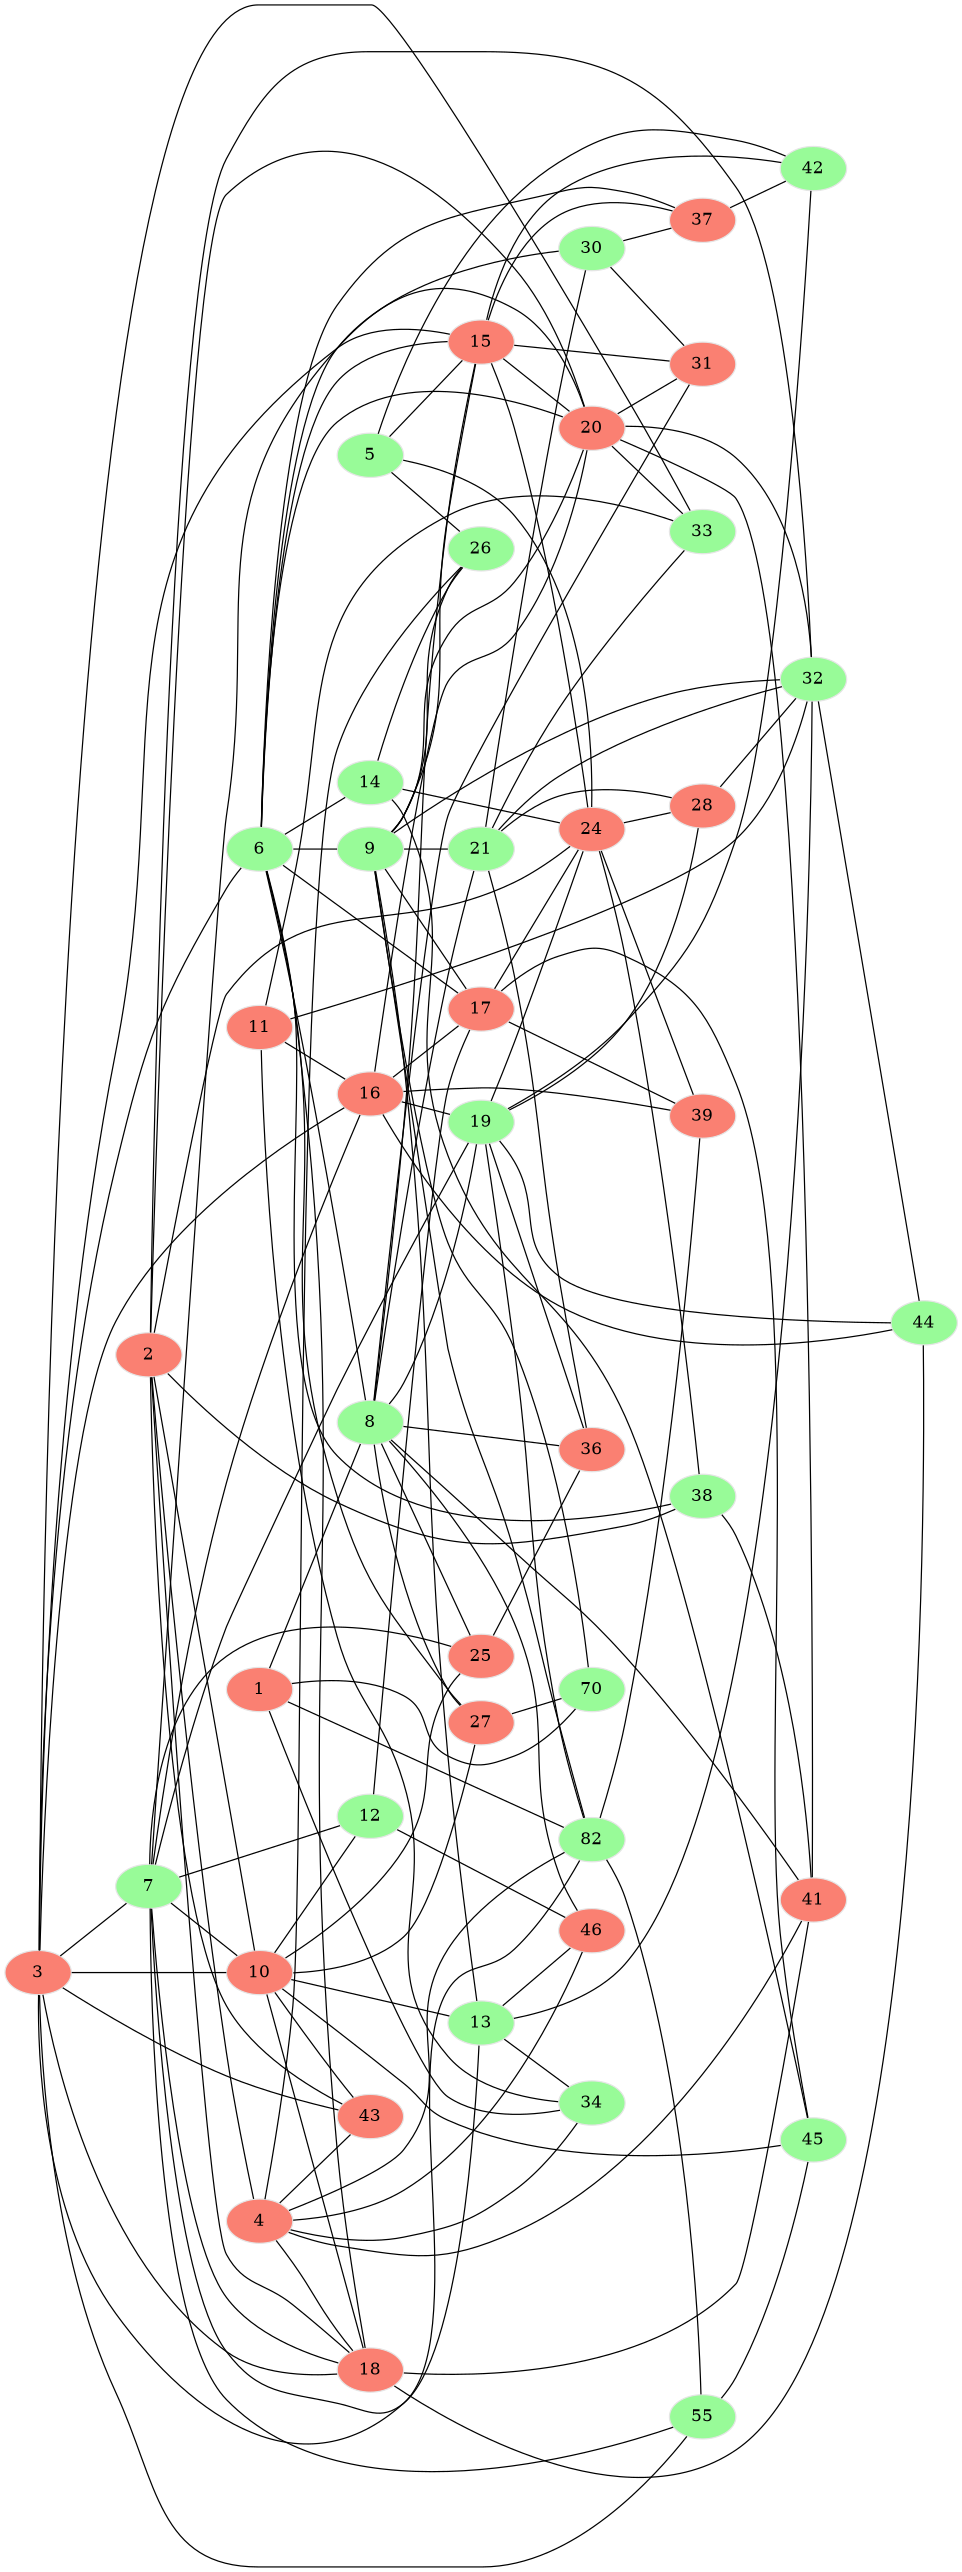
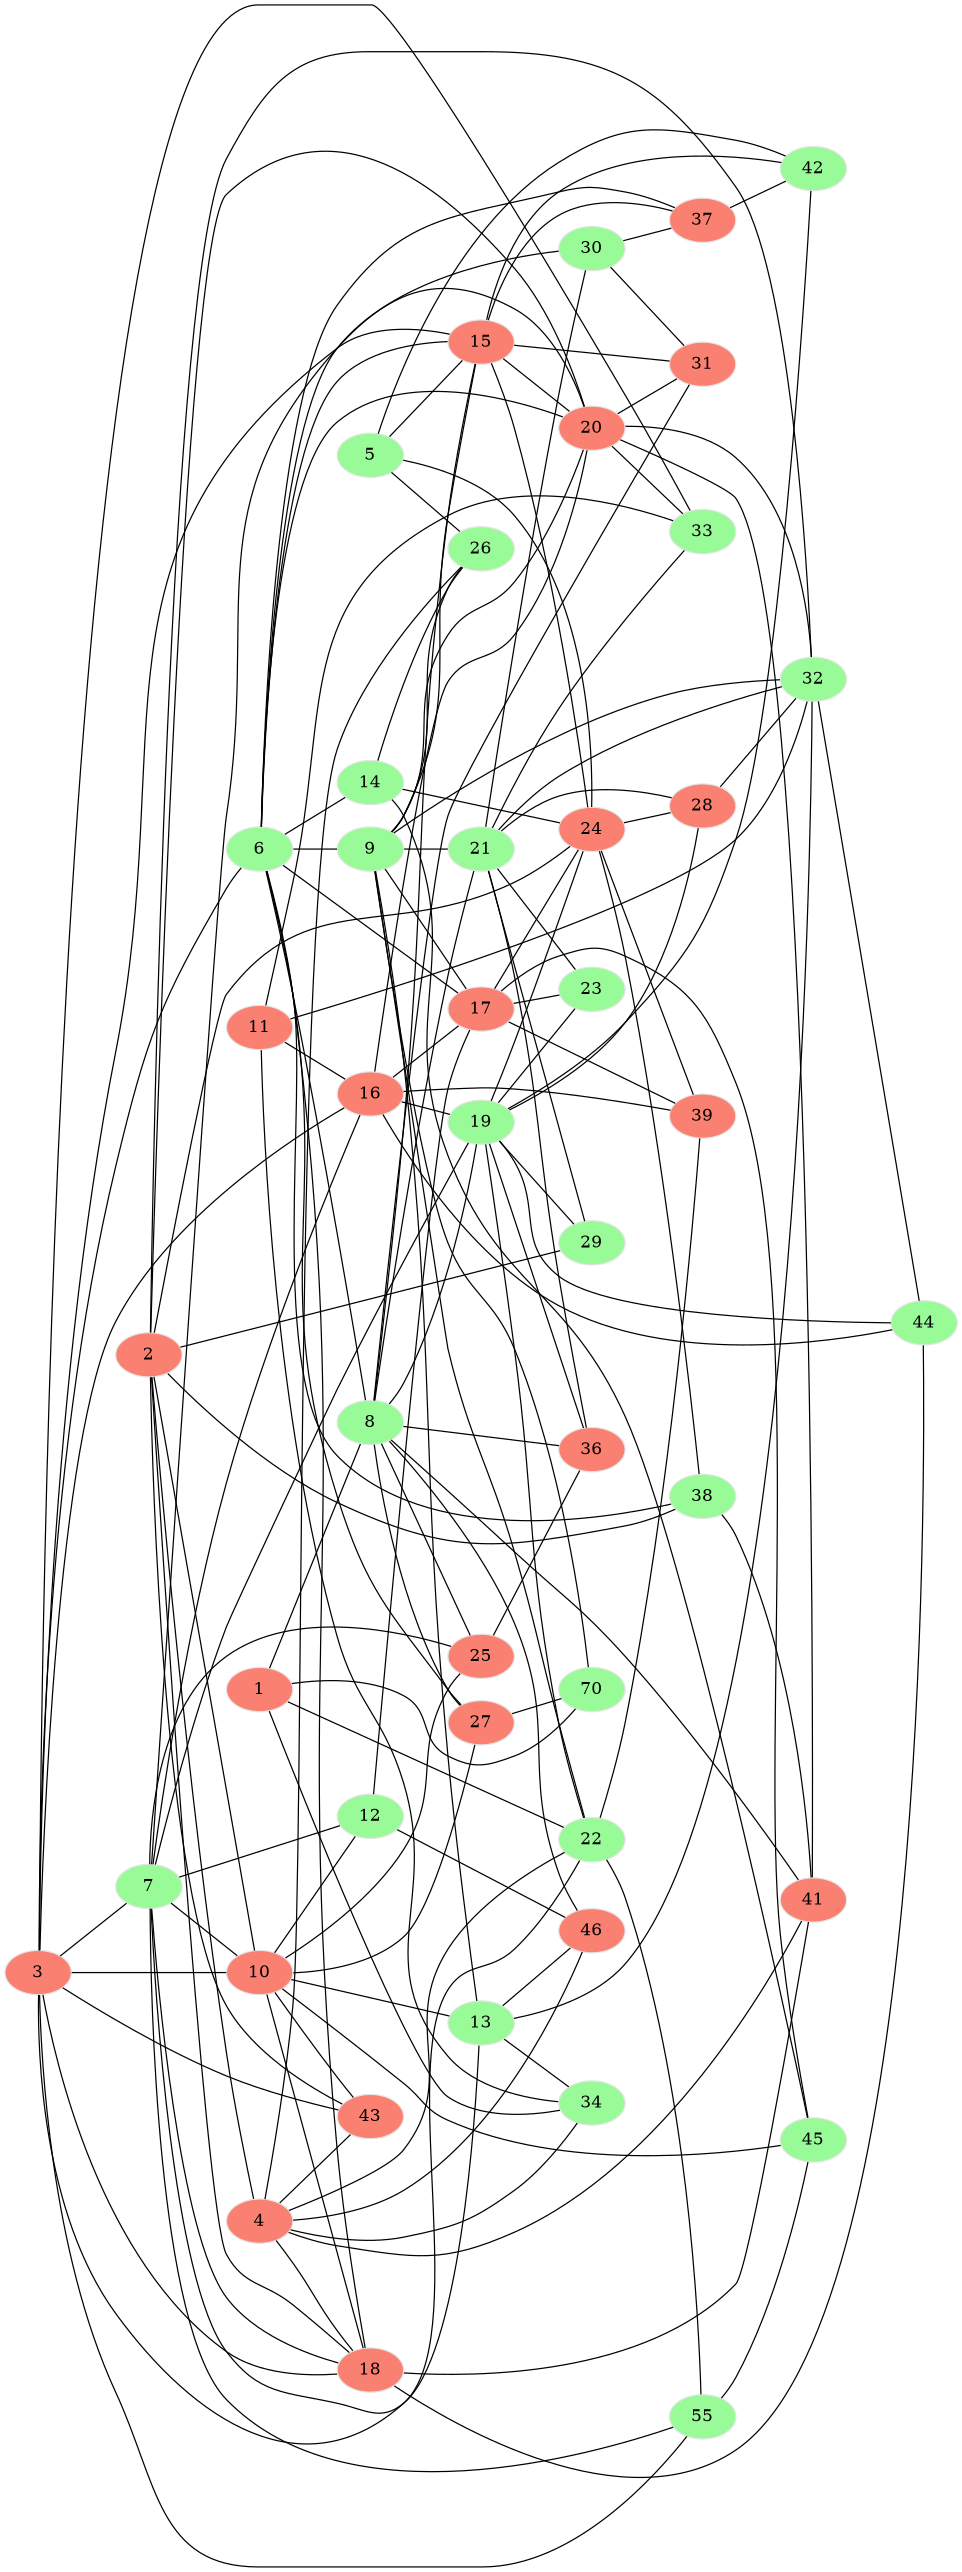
node "23": added
node "29": added
node "82": label "82" -> "22"
